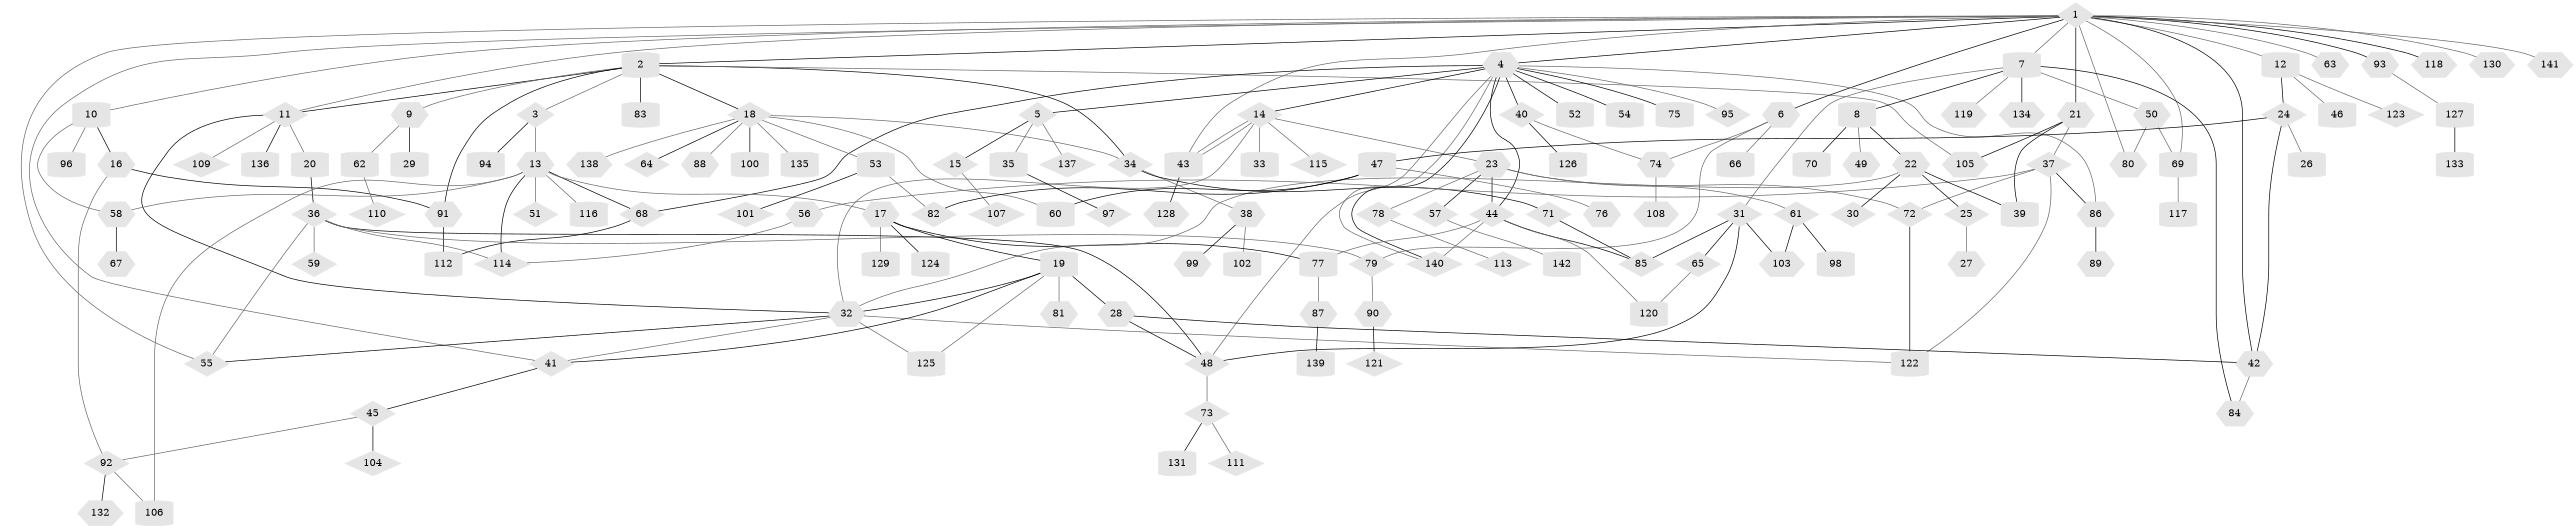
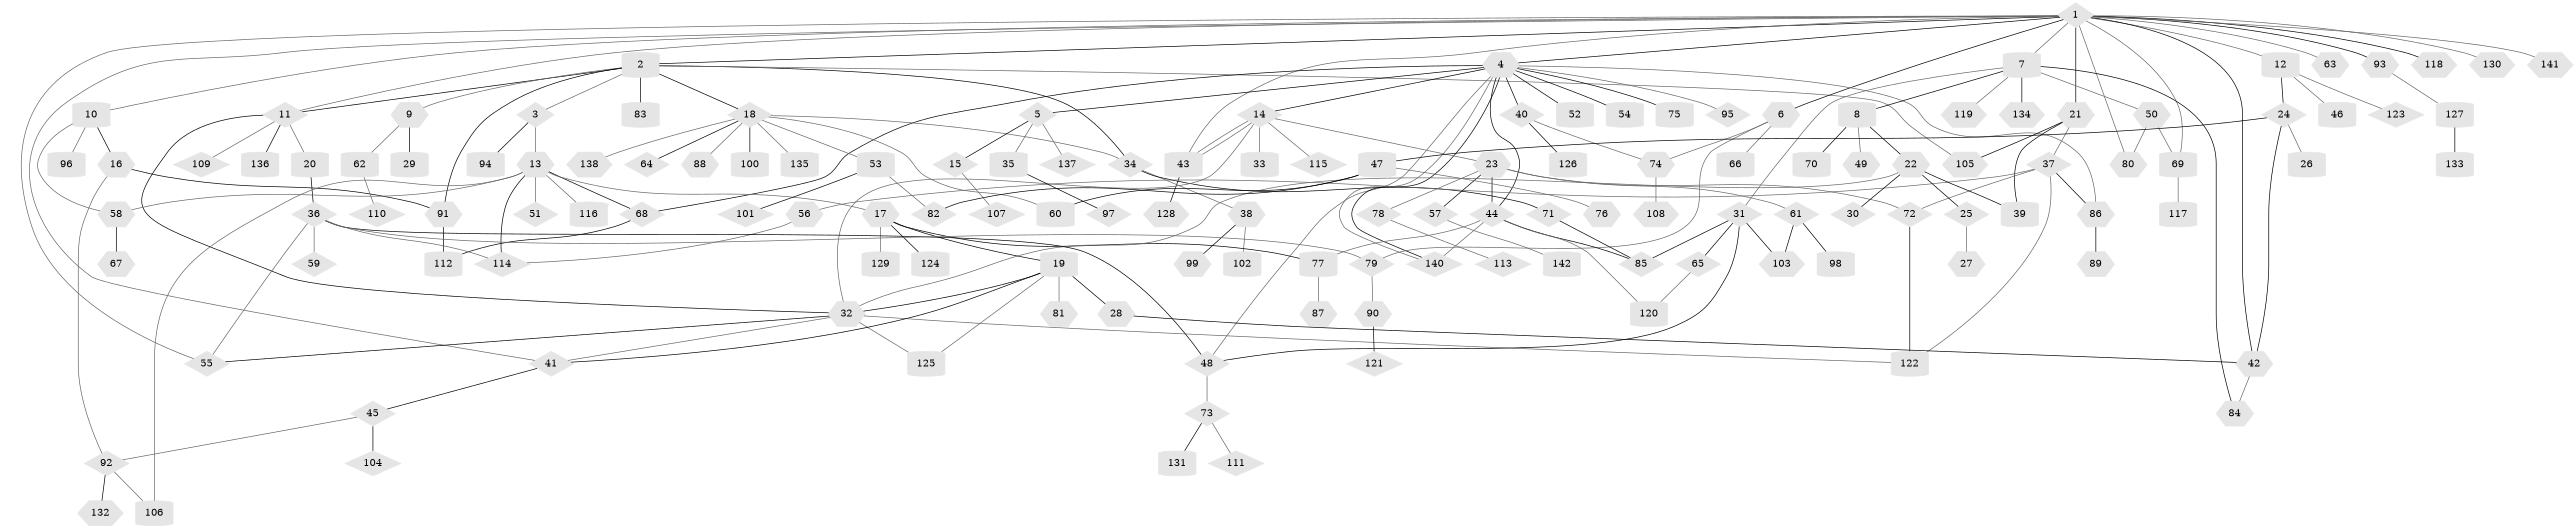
edge "28" -- "48": removed
node "139": removed
